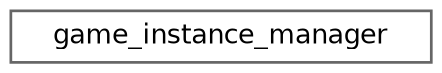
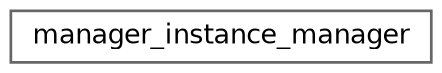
node "game_instance_manager": label "game_instance_manager" -> "manager_instance_manager"
